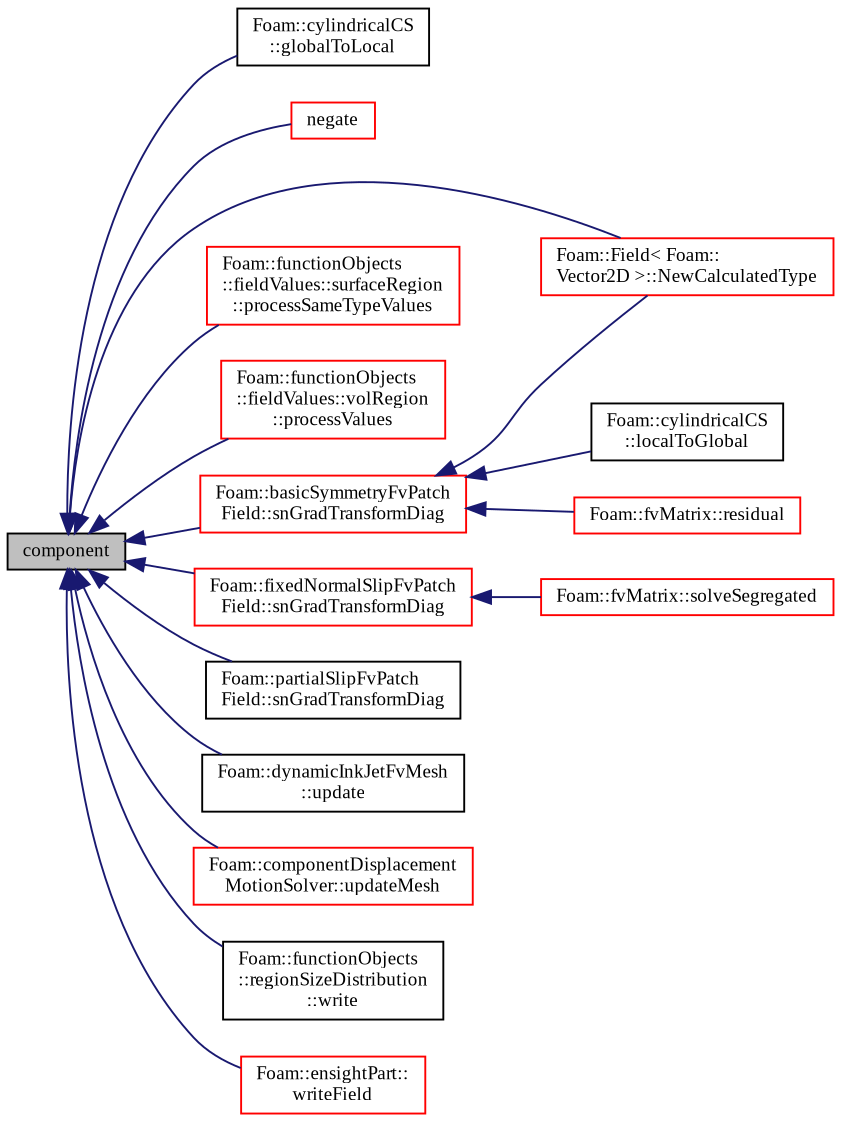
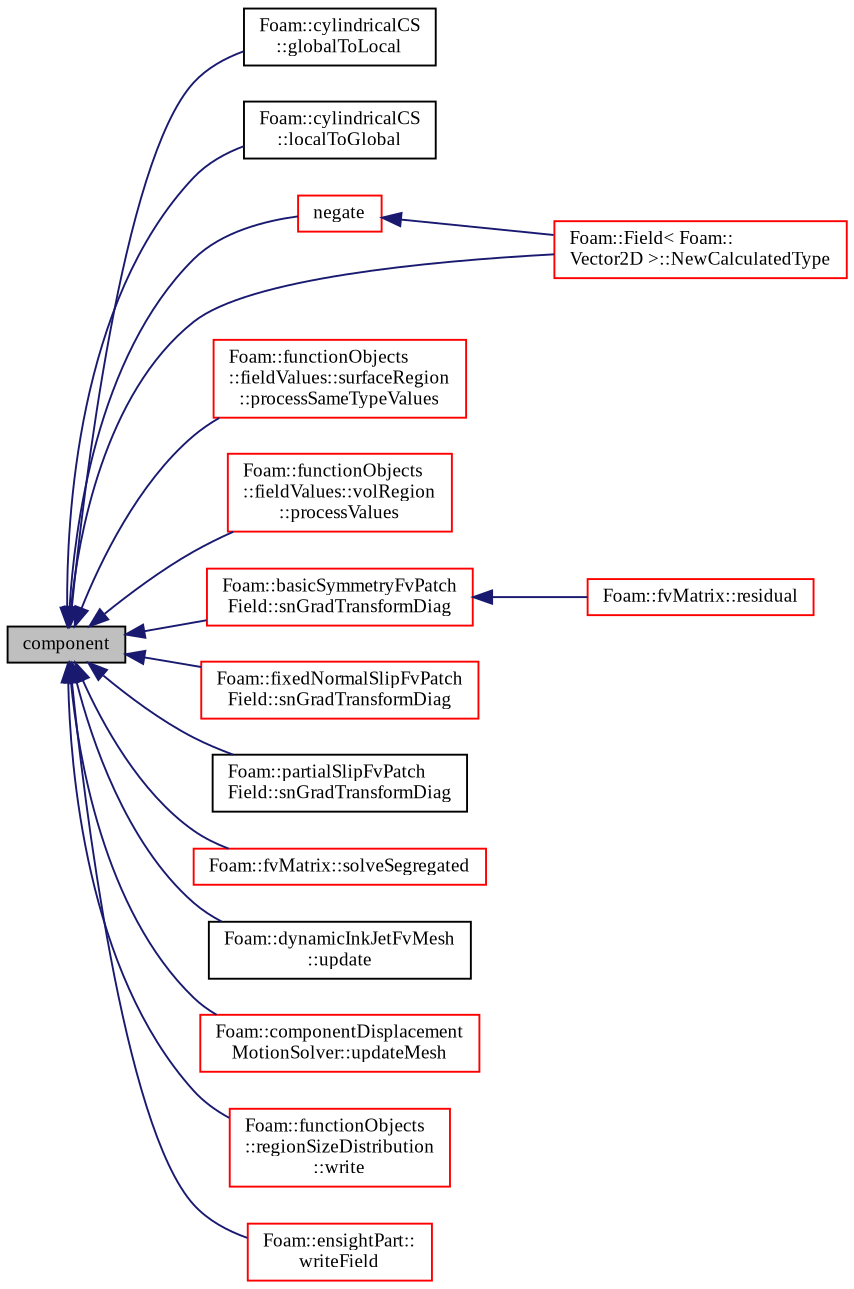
edge "Foam::Field< Foam:: Vector2D >::NewCalculatedType" -> "Foam::basicSymmetryFvPatch Field::snGradTransformDiag": now "Foam::Field< Foam:: Vector2D >::NewCalculatedType" -> "negate"
edge "Foam::cylindricalCS ::localToGlobal" -> "Foam::basicSymmetryFvPatch Field::snGradTransformDiag": now "Foam::cylindricalCS ::localToGlobal" -> "component"
edge "Foam::fvMatrix::solveSegregated" -> "Foam::fixedNormalSlipFvPatch Field::snGradTransformDiag": now "Foam::fvMatrix::solveSegregated" -> "component"
node "Foam::functionObjects ::regionSizeDistribution ::write": color black -> red
